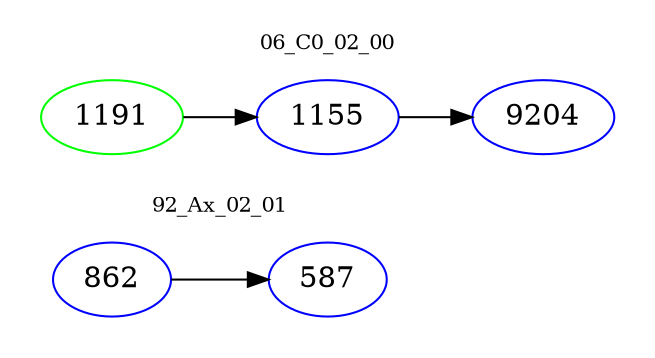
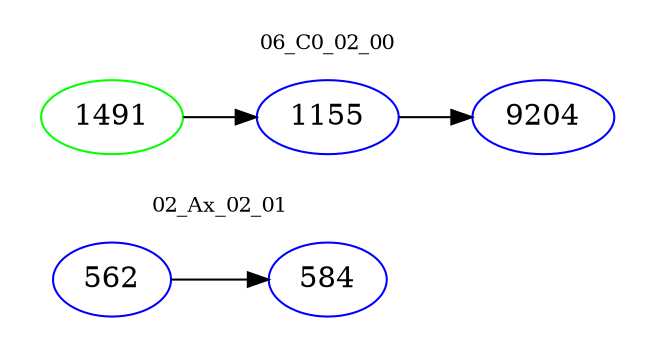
node "1191": label "1191" -> "1491"
cluster "92_Ax_02_01": label "92_Ax_02_01" -> "02_Ax_02_01"
node "862": label "862" -> "562"
node "587": label "587" -> "584"
